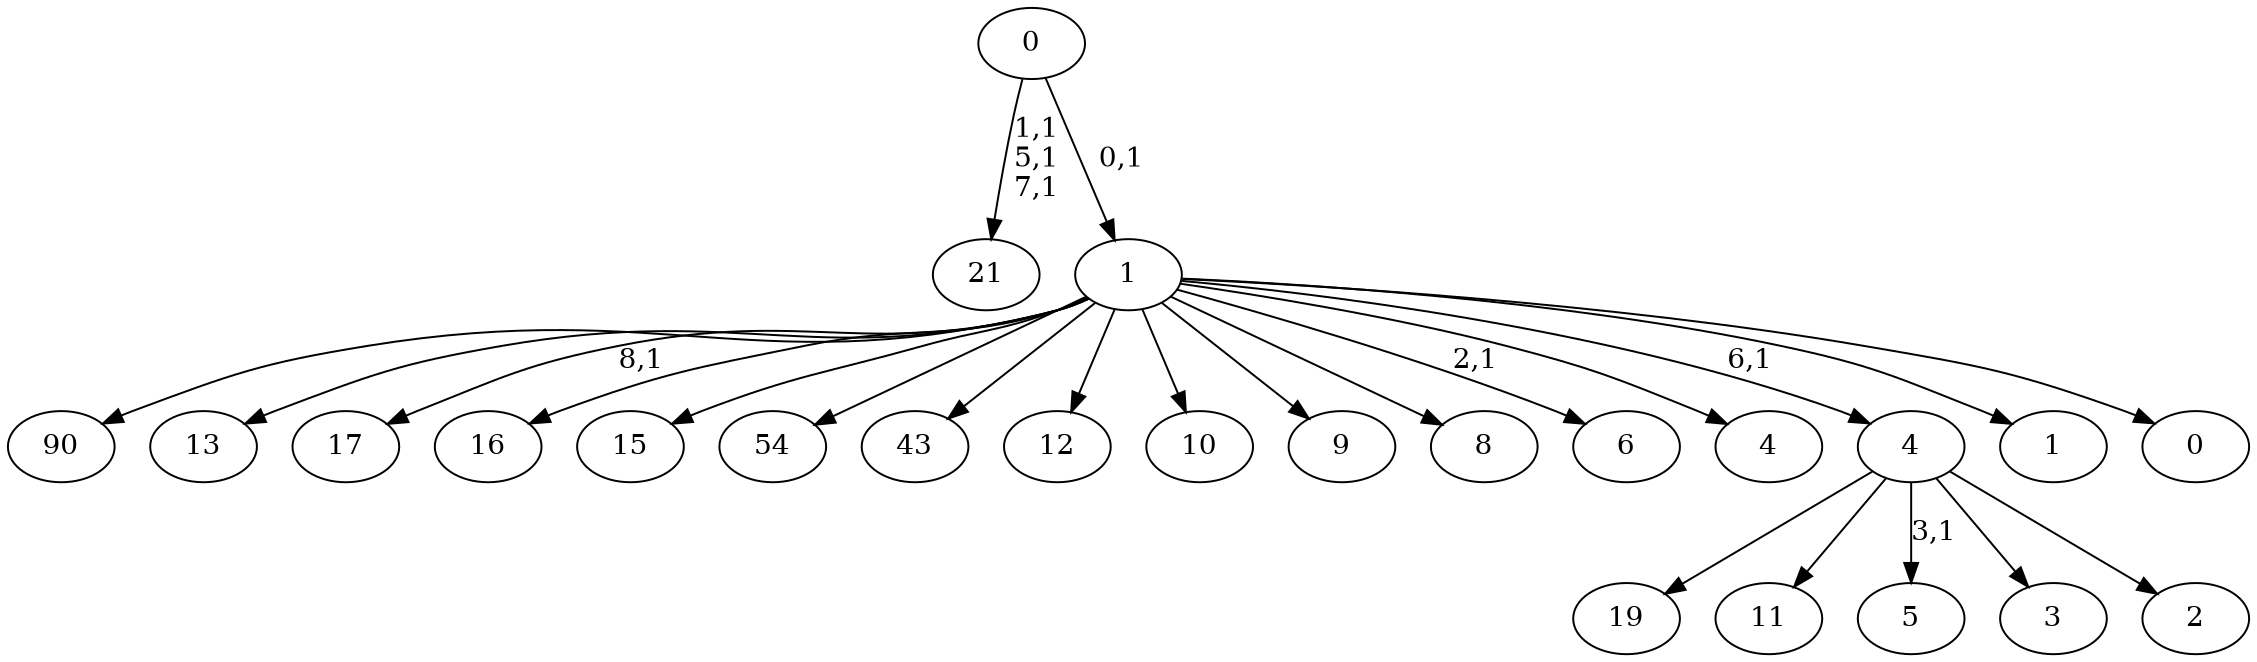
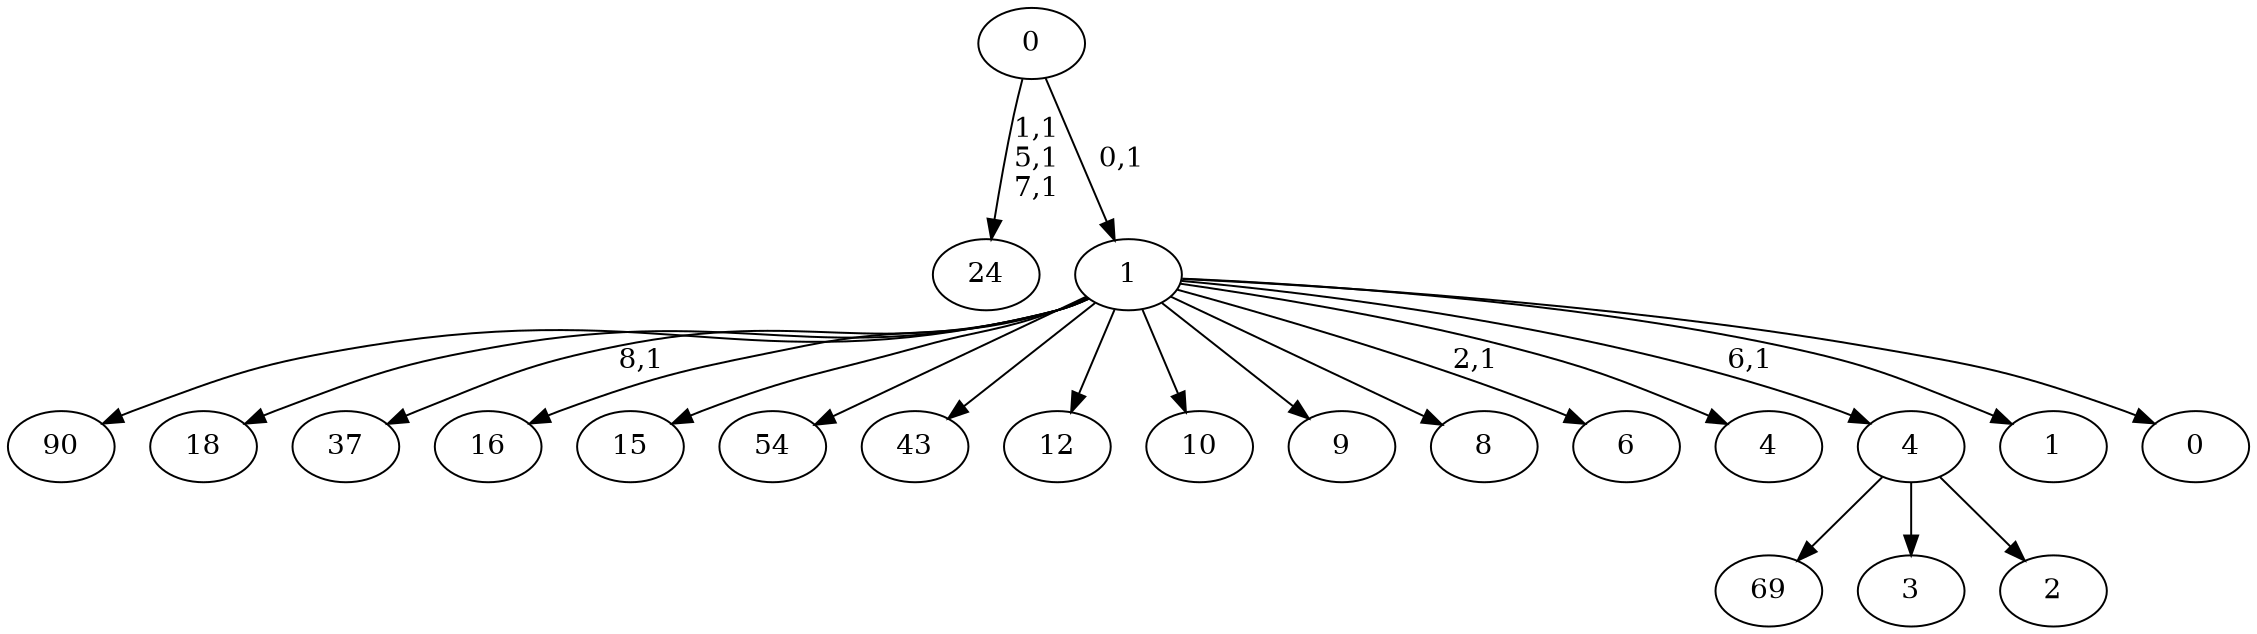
node "21": label "21" -> "24"
node "13": label "13" -> "18"
node "17": label "17" -> "37"
node "19": label "19" -> "69"
node "11": removed
node "5": removed
